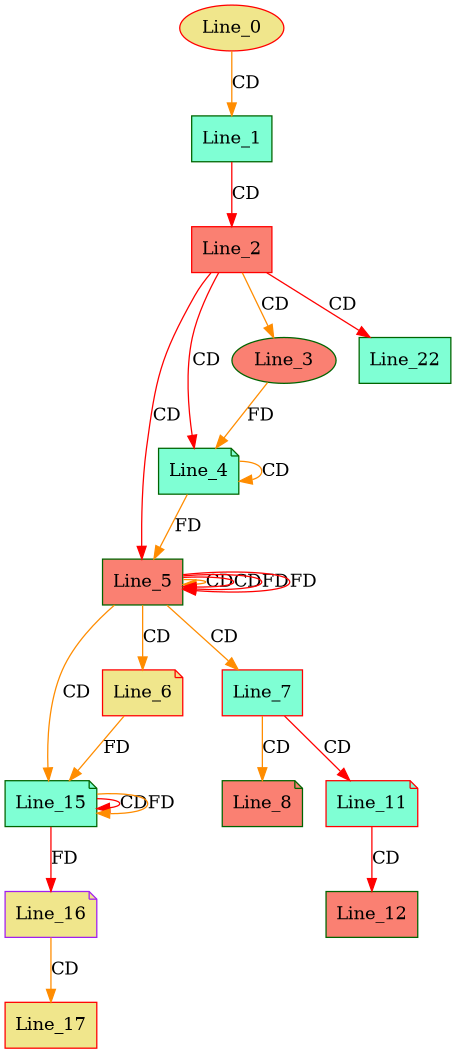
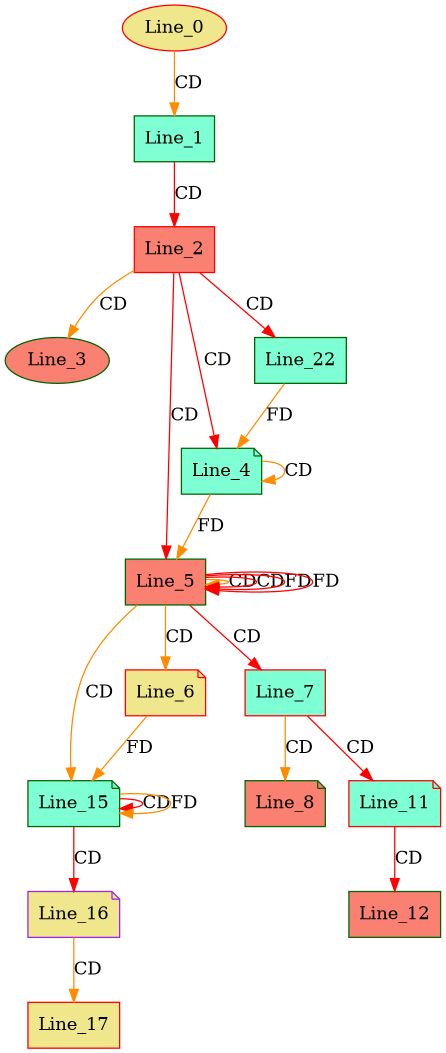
edge "Line_3" -> "Line_4": now "Line_22" -> "Line_4"
edge "Line_5" -> "Line_7": color darkorange -> red
edge "Line_15" -> "Line_16": label "FD" -> "CD"
